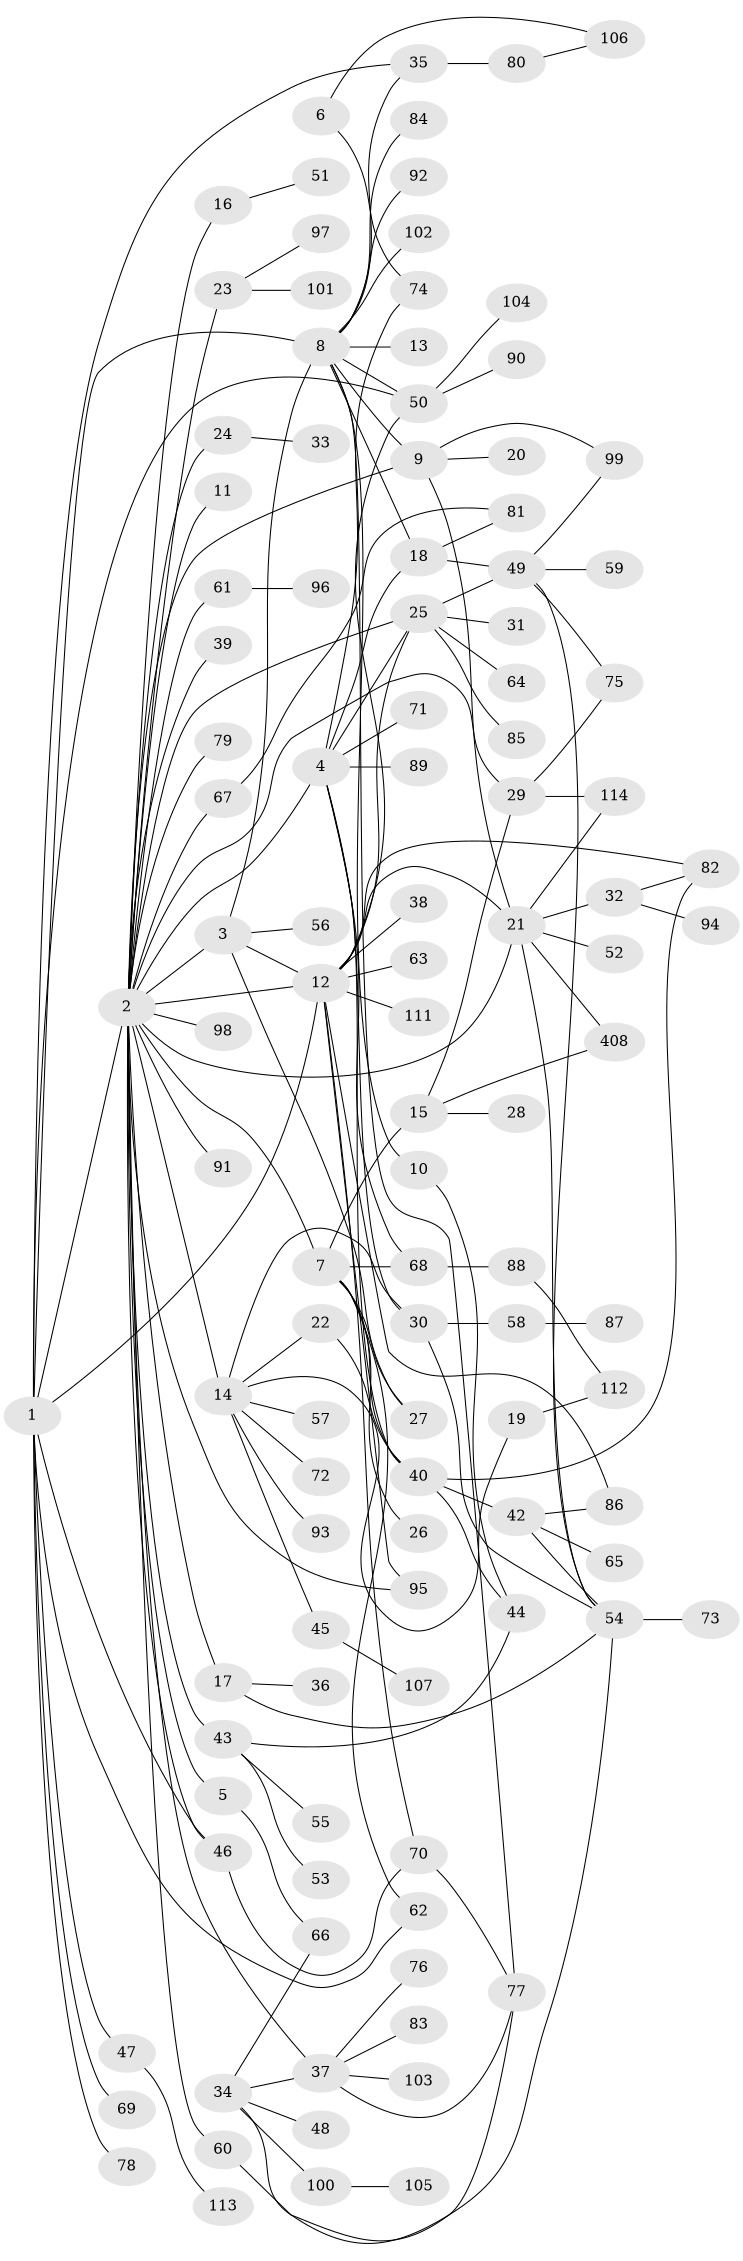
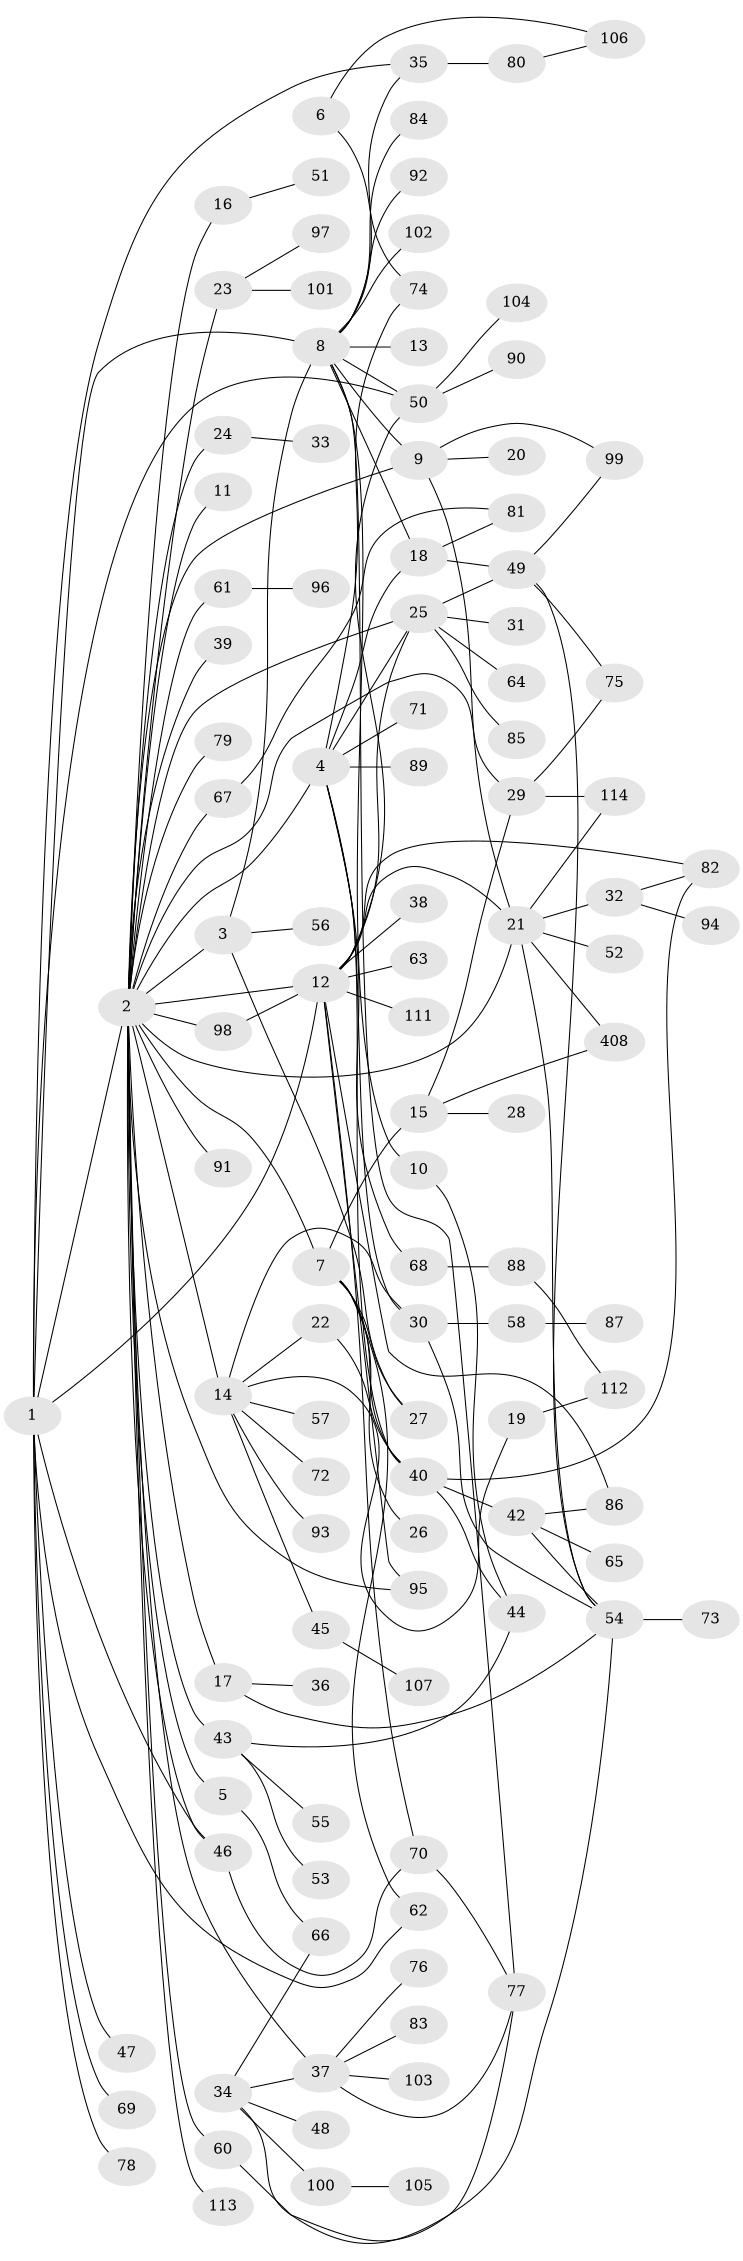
node "59": removed
edge "3" -- "12": now "98" -- "12"
edge "7" -- "68": removed
edge "47" -- "113": now "2" -- "113"
